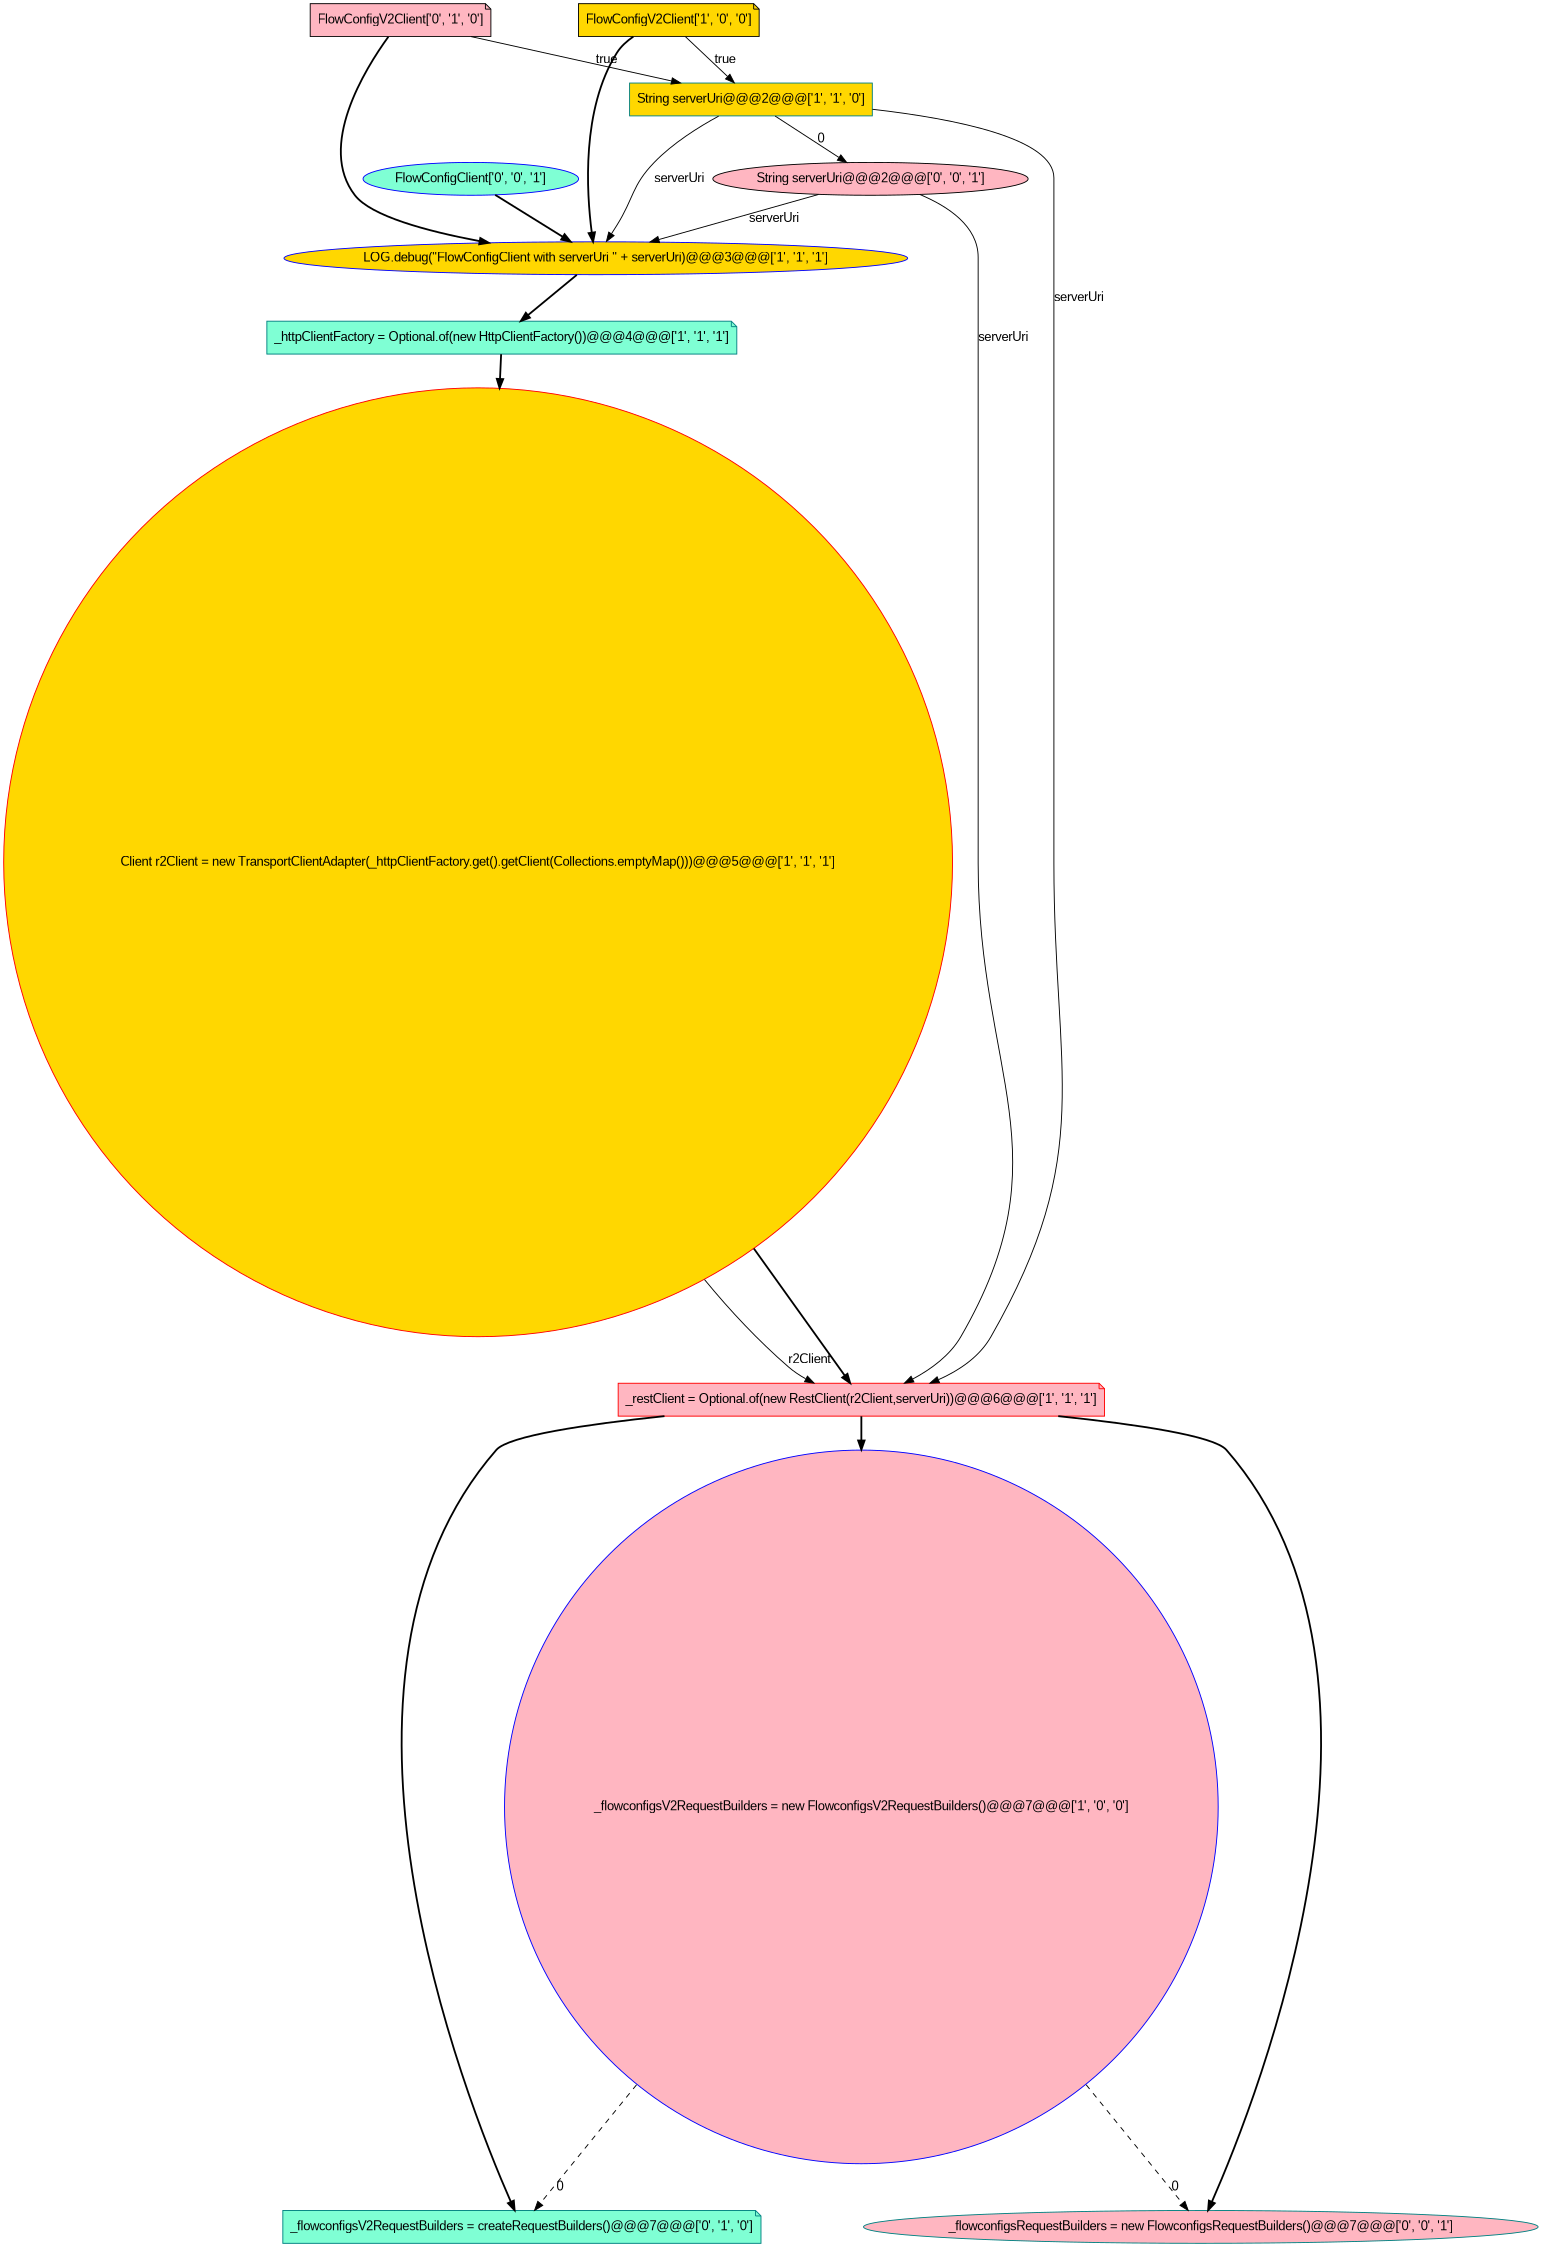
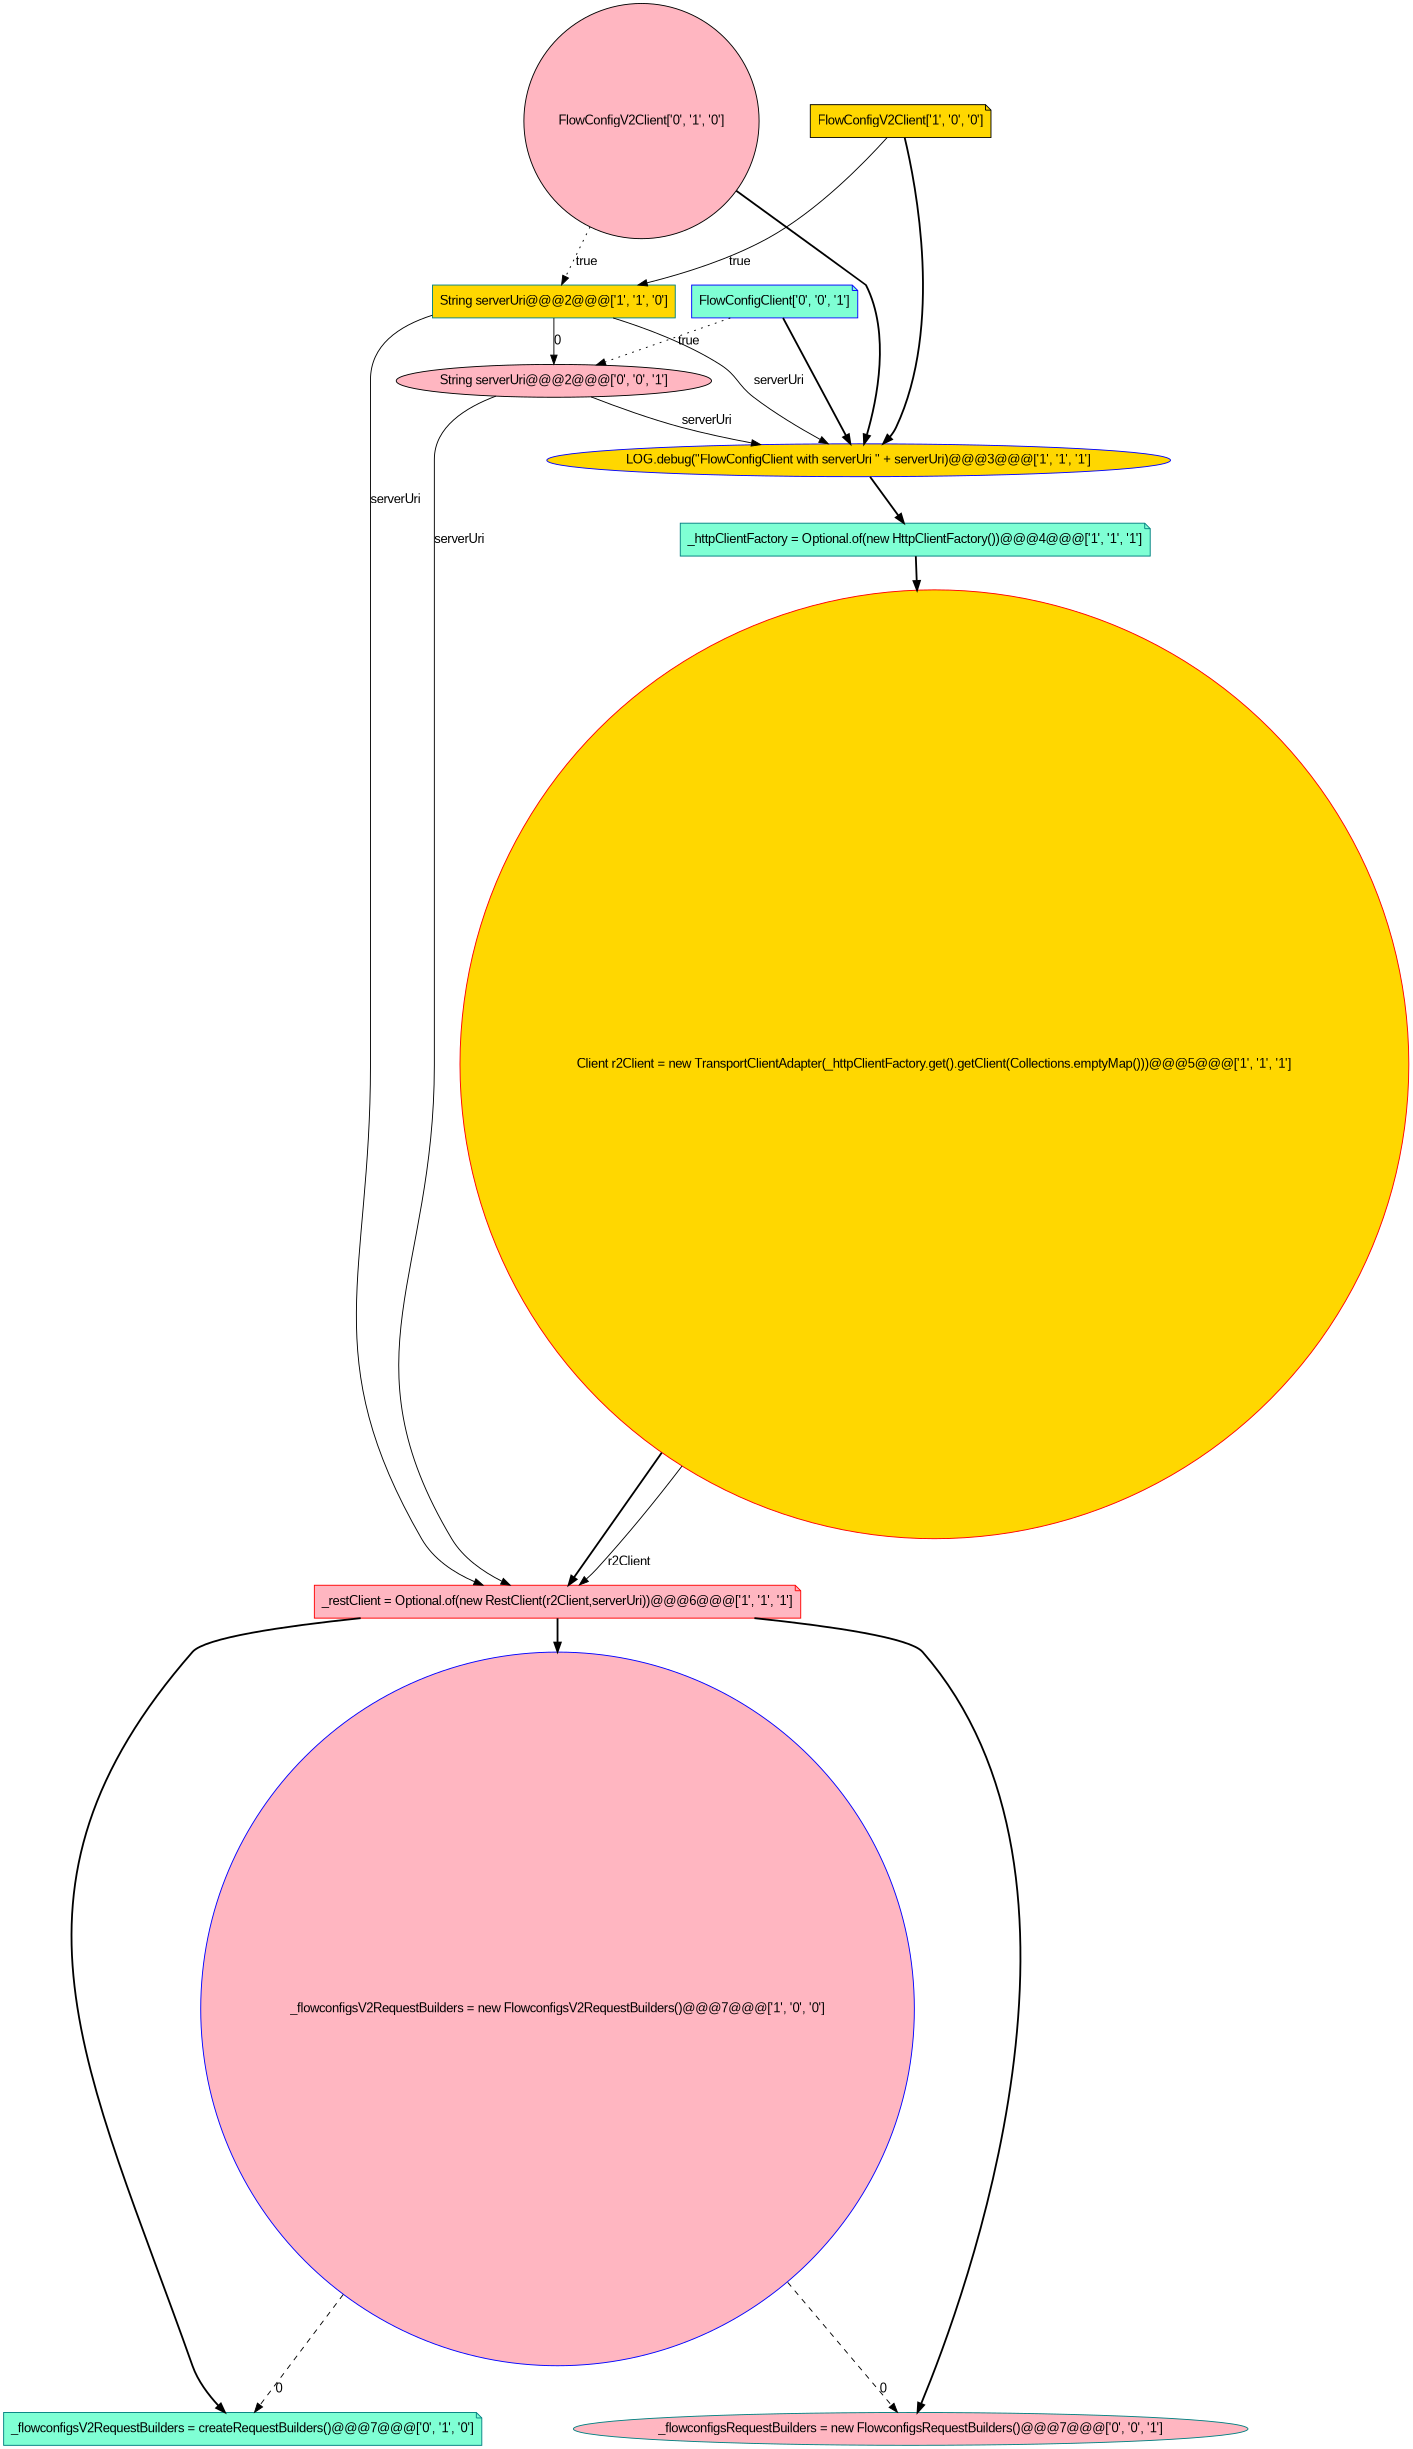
node "FlowConfigV2Client['0', '1', '0']": shape note -> circle
edge "FlowConfigV2Client['0', '1', '0']" -> "String serverUri@@@2@@@['1', '1', '0']": style solid -> dotted
node "FlowConfigClient['0', '0', '1']": shape ellipse -> note
edge "FlowConfigClient['0', '0', '1']" -> "String serverUri@@@2@@@['0', '0', '1']": added, label "true"
